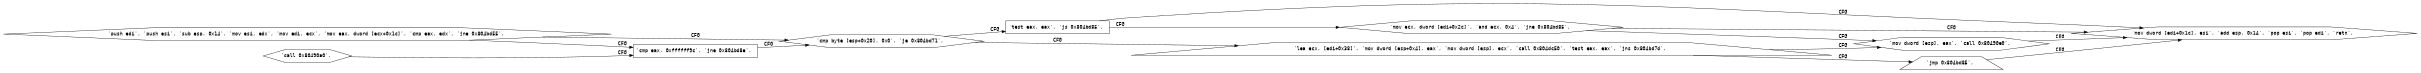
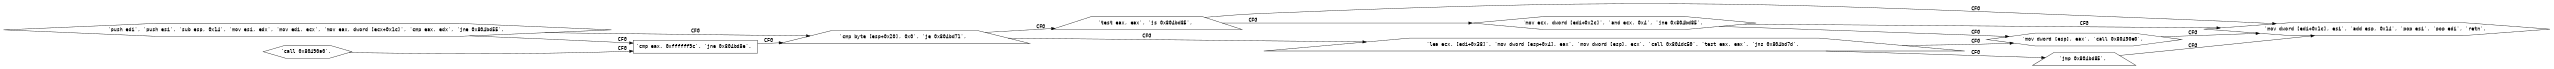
node "'test eax, eax', 'js 0x804bd85',": shape box -> trapezium
node "'cmp byte [esp+0x20], 0x0', 'je 0x804bd71',": shape hexagon -> trapezium
